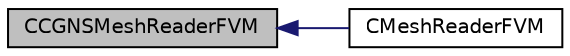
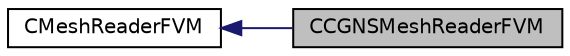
edge "CMeshReaderFVM" -> "CCGNSMeshReaderFVM": reversed
